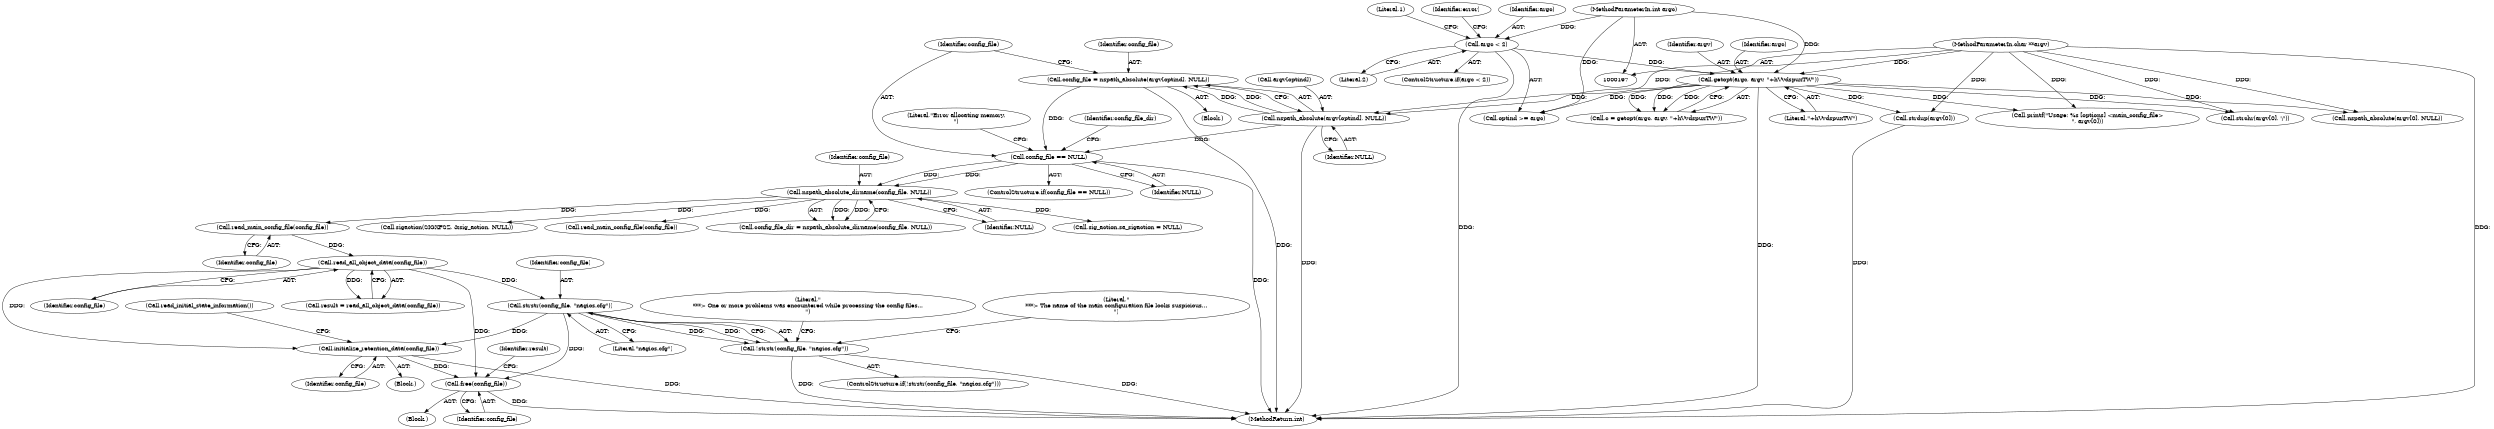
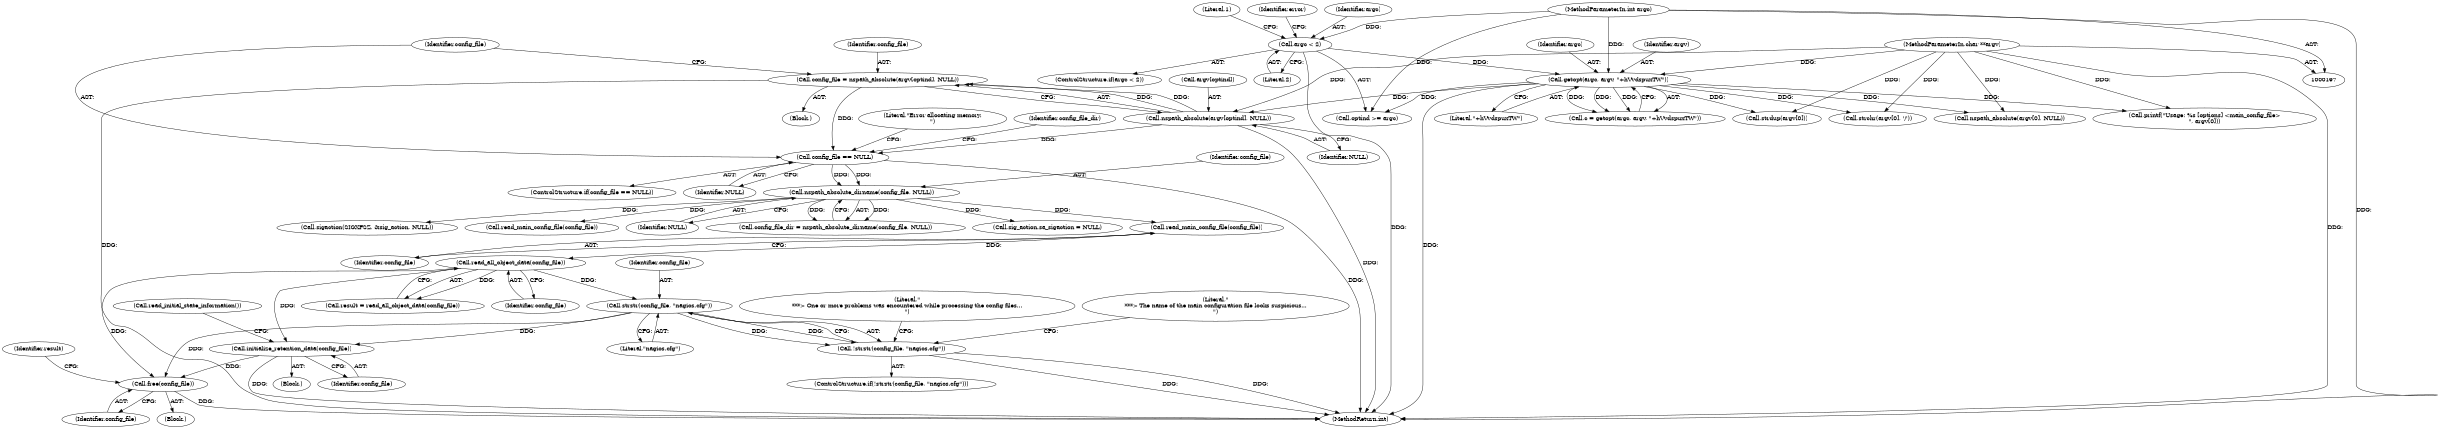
edge "(Call,strdup(argv[0]))" -> "(MethodReturn,int)": now "(MethodParameterIn,int argc)" -> "(MethodReturn,int)"
